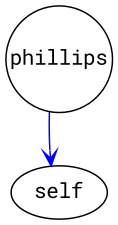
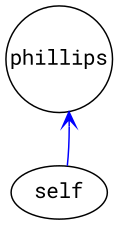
edge "phillips" -> "self": reversed
